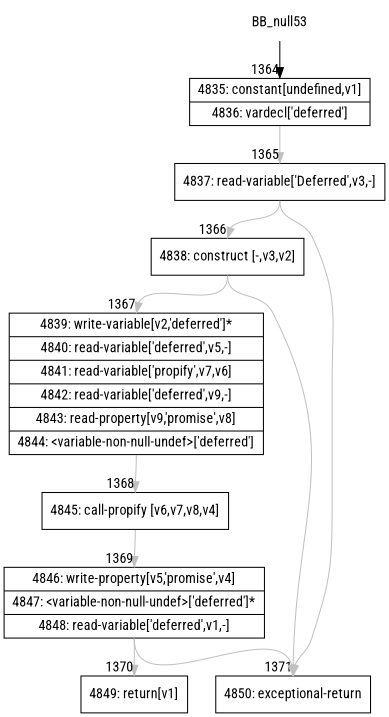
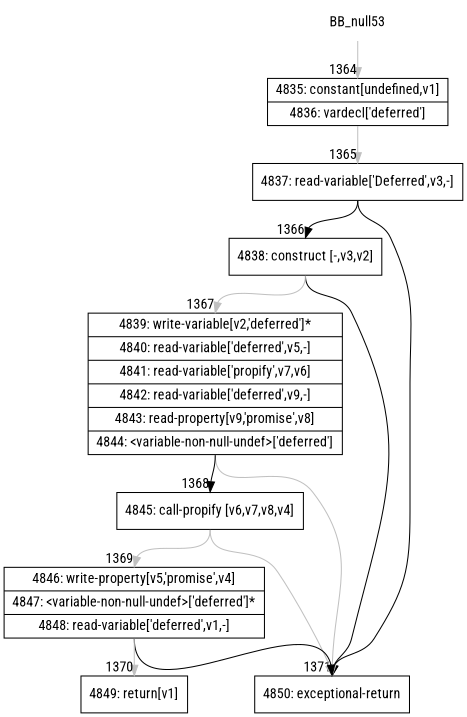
edge "BB_null53" -> "4835: constant[undefined,v1]": color black -> gray
edge "4837: read-variable['Deferred',v3,-]" -> "4838: construct [-,v3,v2]": color gray -> black
edge "4837: read-variable['Deferred',v3,-]" -> "4850: exceptional-return": color gray -> black
edge "4838: construct [-,v3,v2]" -> "4850: exceptional-return": color gray -> black
edge "4839: write-variable[v2,'deferred']*" -> "4845: call-propify [v6,v7,v8,v4]": color gray -> black
edge "4839: write-variable[v2,'deferred']*" -> "4850: exceptional-return": added
edge "4845: call-propify [v6,v7,v8,v4]" -> "4850: exceptional-return": added
edge "4846: write-property[v5,'promise',v4]" -> "4850: exceptional-return": color gray -> black
